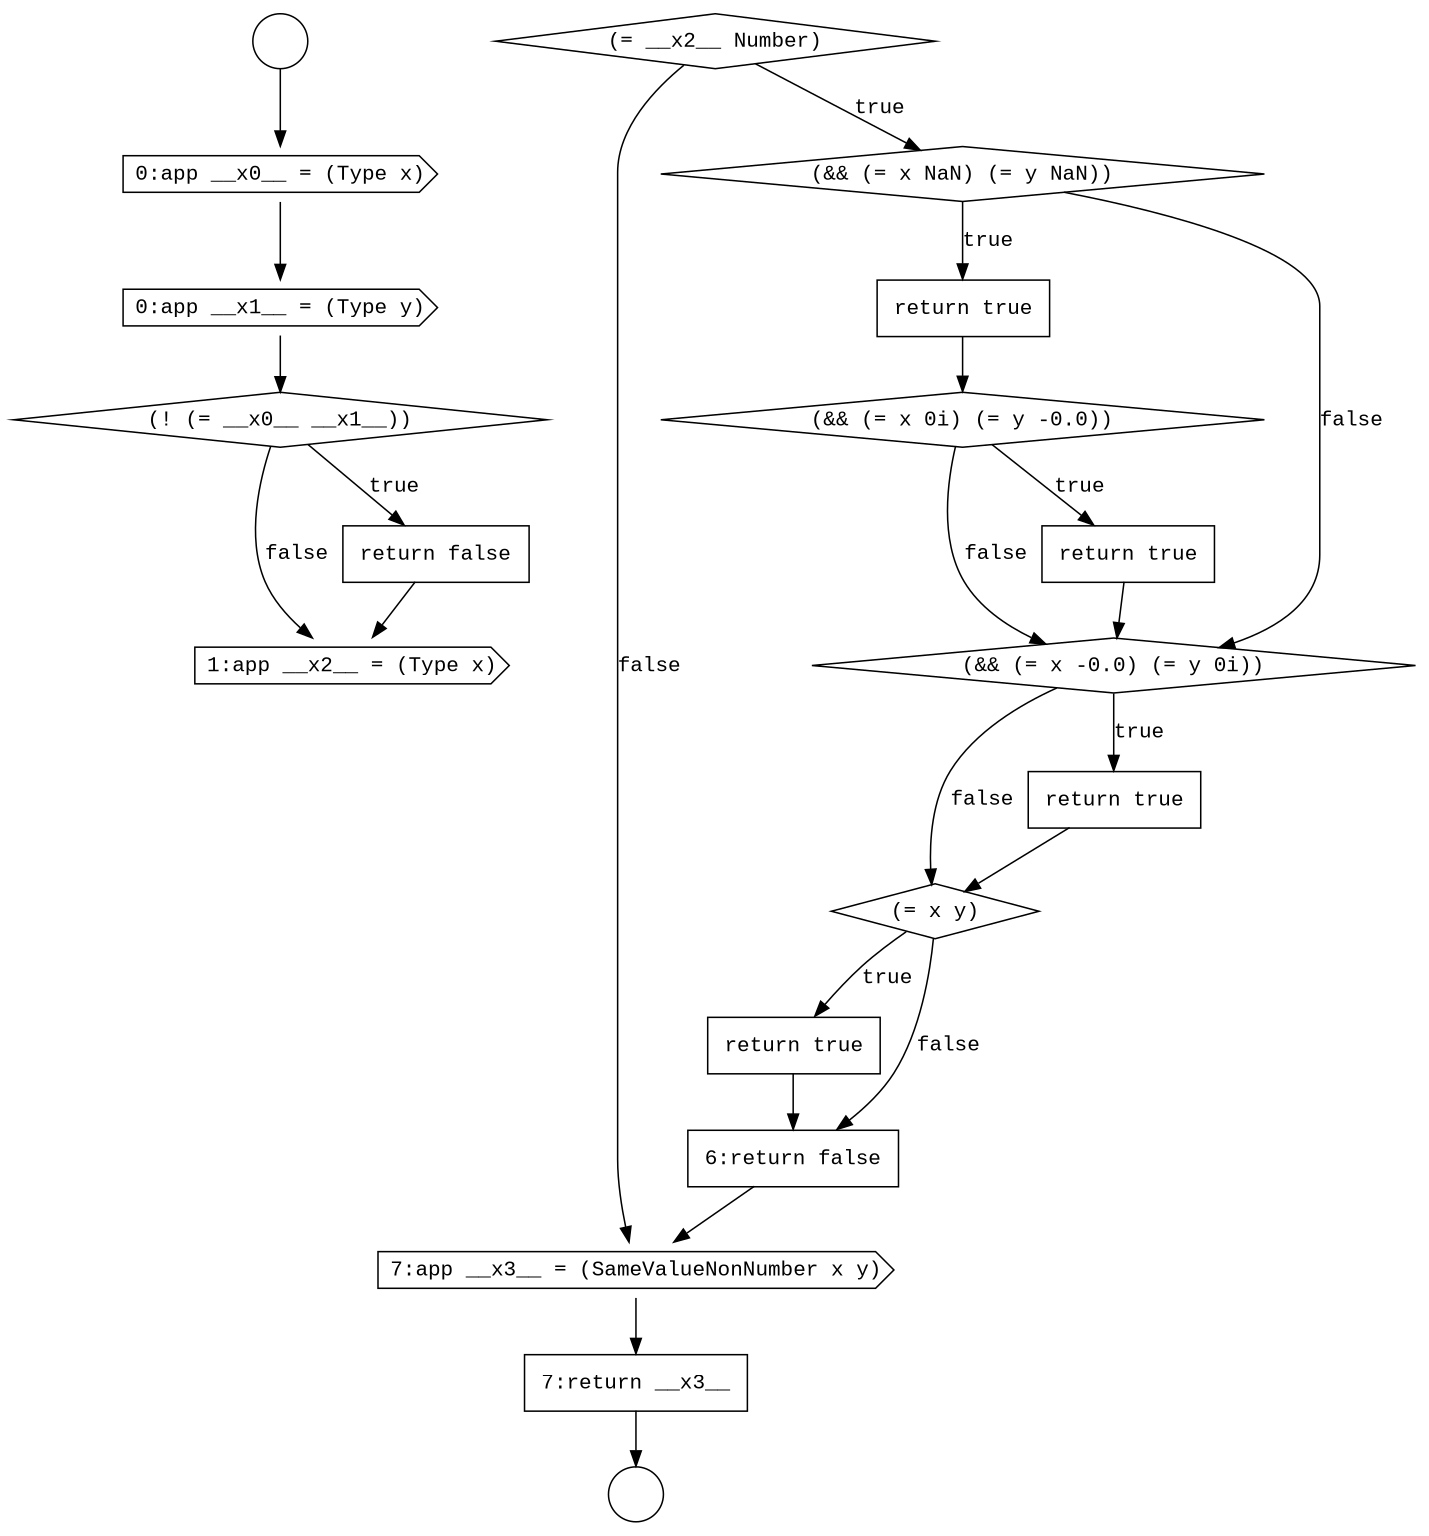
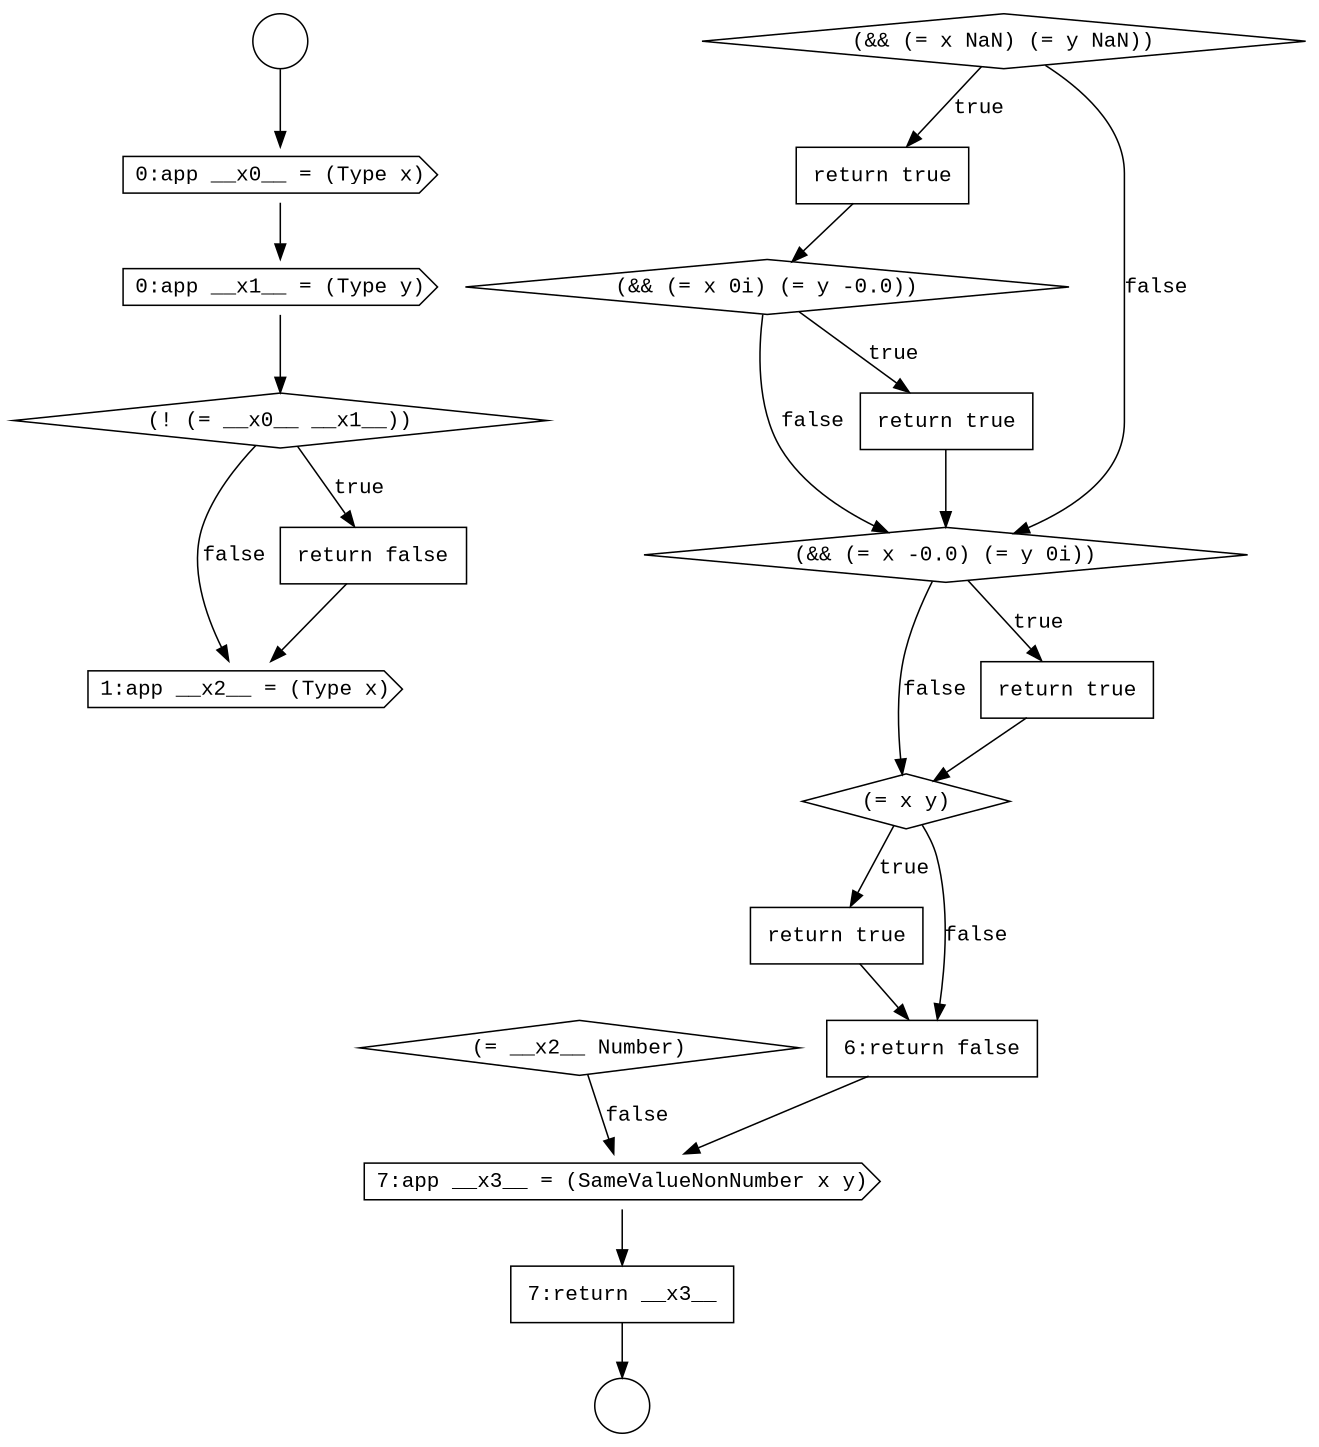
edge "(= __x2__ Number)" -> "(&& (= x NaN) (= y NaN))": removed, label "true"
